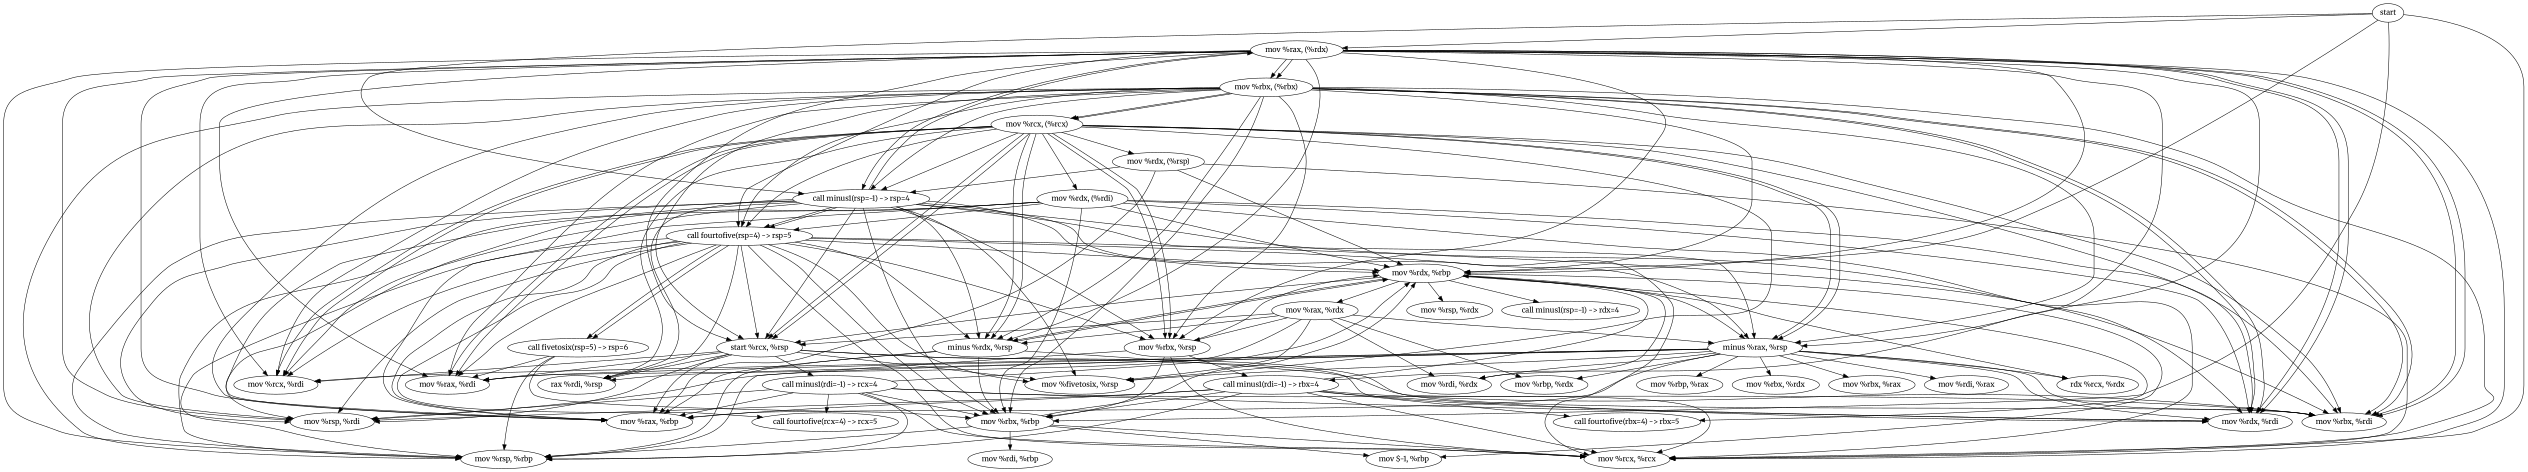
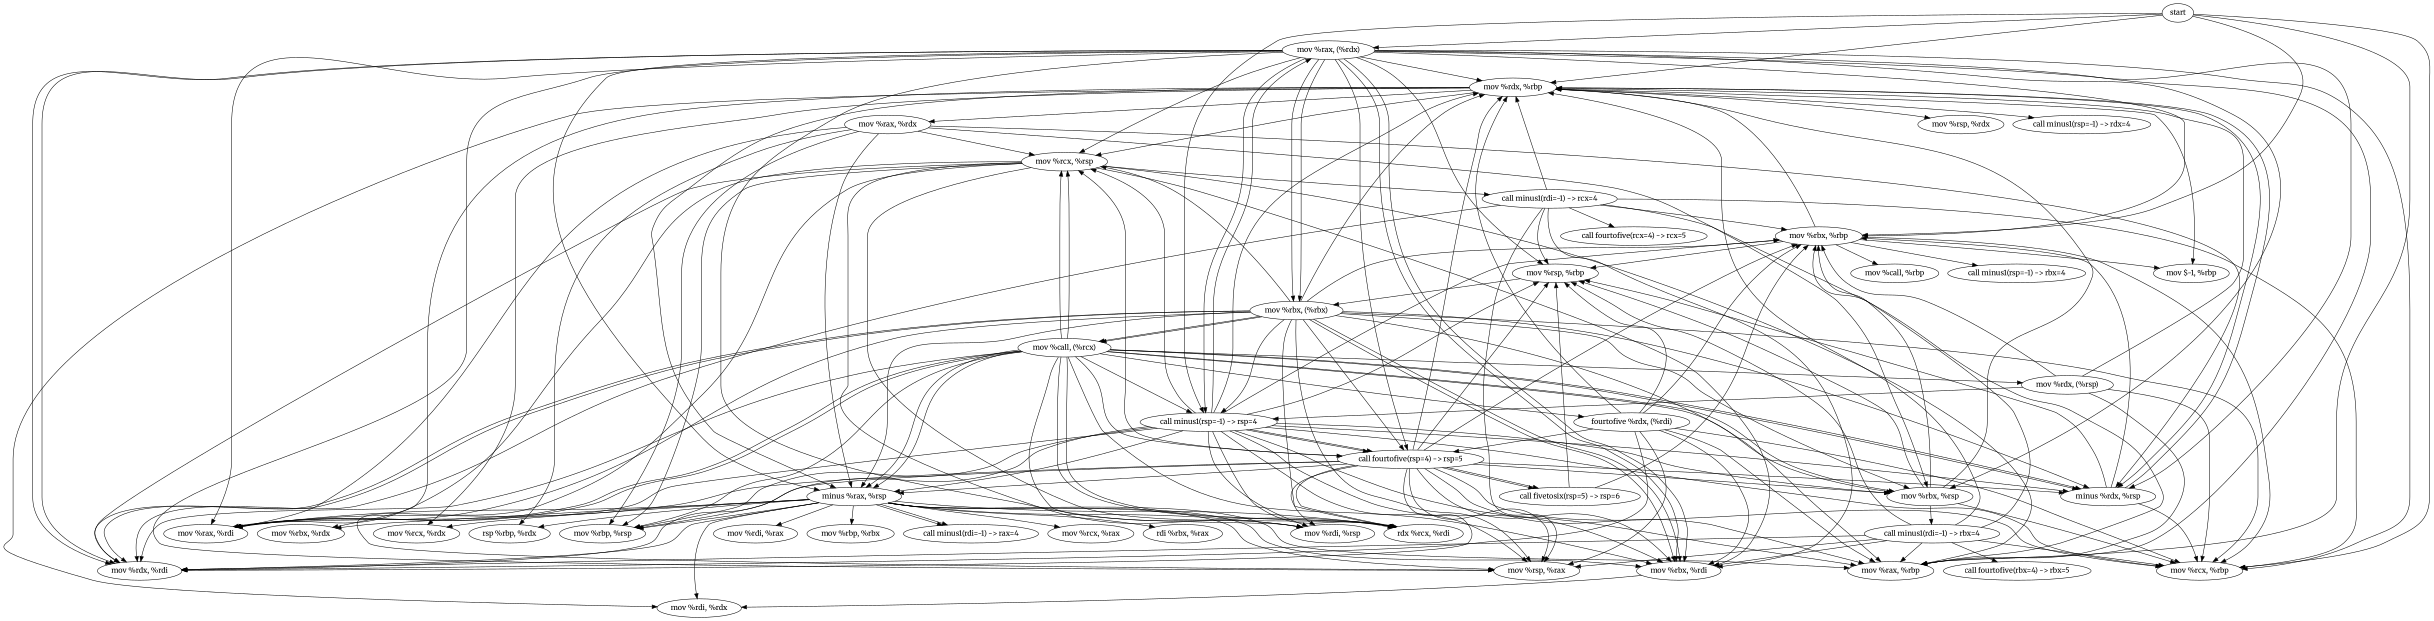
edge "mov %rbx, (%rbx)" -> "mov %rsp, %rbp": reversed
node "mov %rcx, (%rcx)": label "mov %rcx, (%rcx)" -> "mov %call, (%rcx)"
edge "mov %rax, (%rdx)" -> "call minus1(rdi=-1) -> rbx=4": now "mov %rax, (%rdx)" -> "mov %rbx, %rbp"
node "mov %rdx, (%rdi)": label "mov %rdx, (%rdi)" -> "fourtofive %rdx, (%rdi)"
node "call minus1(rsp=-1) -> rbx=4": added
edge "mov %rdx, (%rsp)" -> "mov %rbx, %rbp": added
edge "mov %rdx, %rbp" -> "call fourtofive(rbx=4) -> rbx=5": now "mov %rdx, %rbp" -> "mov %rbx, %rdx"
edge "mov %rax, %rdx" -> "mov %rdi, %rdx": now "mov %rbx, %rdi" -> "mov %rdi, %rdx"
node "start %rcx, %rsp": label "start %rcx, %rsp" -> "mov %rcx, %rsp"
edge "call fivetosix(rsp=5) -> rsp=6" -> "mov %rax, %rdi": now "call minus1(rsp=-1) -> rsp=4" -> "mov %rax, %rdi"
edge "minus %rdx, %rsp" -> "mov %rax, %rbp": now "start" -> "mov %rax, %rbp"
node "mov %rcx, %rdi": label "mov %rcx, %rdi" -> "rdx %rcx, %rdi"
node "rax %rdi, %rsp": label "rax %rdi, %rsp" -> "mov %rdi, %rsp"
node "mov %fivetosix, %rsp": label "mov %fivetosix, %rsp" -> "mov %rbp, %rsp"
node "mov %rbp, %rdx": label "mov %rbp, %rdx" -> "rsp %rbp, %rdx"
node "mov %rbp, %rax": label "mov %rbp, %rax" -> "mov %rbp, %rbx"
node "mov %rbx, %rax": label "mov %rbx, %rax" -> "rdi %rbx, %rax"
node "rdx %rcx, %rdx": label "rdx %rcx, %rdx" -> "mov %rcx, %rdx"
edge "call fourtofive(rsp=4) -> rsp=5" -> "call fourtofive(rcx=4) -> rcx=5": now "call fourtofive(rsp=4) -> rsp=5" -> "mov %rdx, %rdi"
node "mov %rsp, %rdi": label "mov %rsp, %rdi" -> "mov %rsp, %rax"
node "mov %rdi, %rbp": label "mov %rdi, %rbp" -> "mov %call, %rbp"
node "mov %rcx, %rcx": label "mov %rcx, %rcx" -> "mov %rcx, %rbp"
edge "call minus1(rsp=-1) -> rsp=4" -> "mov %rbx, %rdi": added
node "call minus1(rdi=-1) -> rax=4": added
node "mov %rcx, %rax": added
